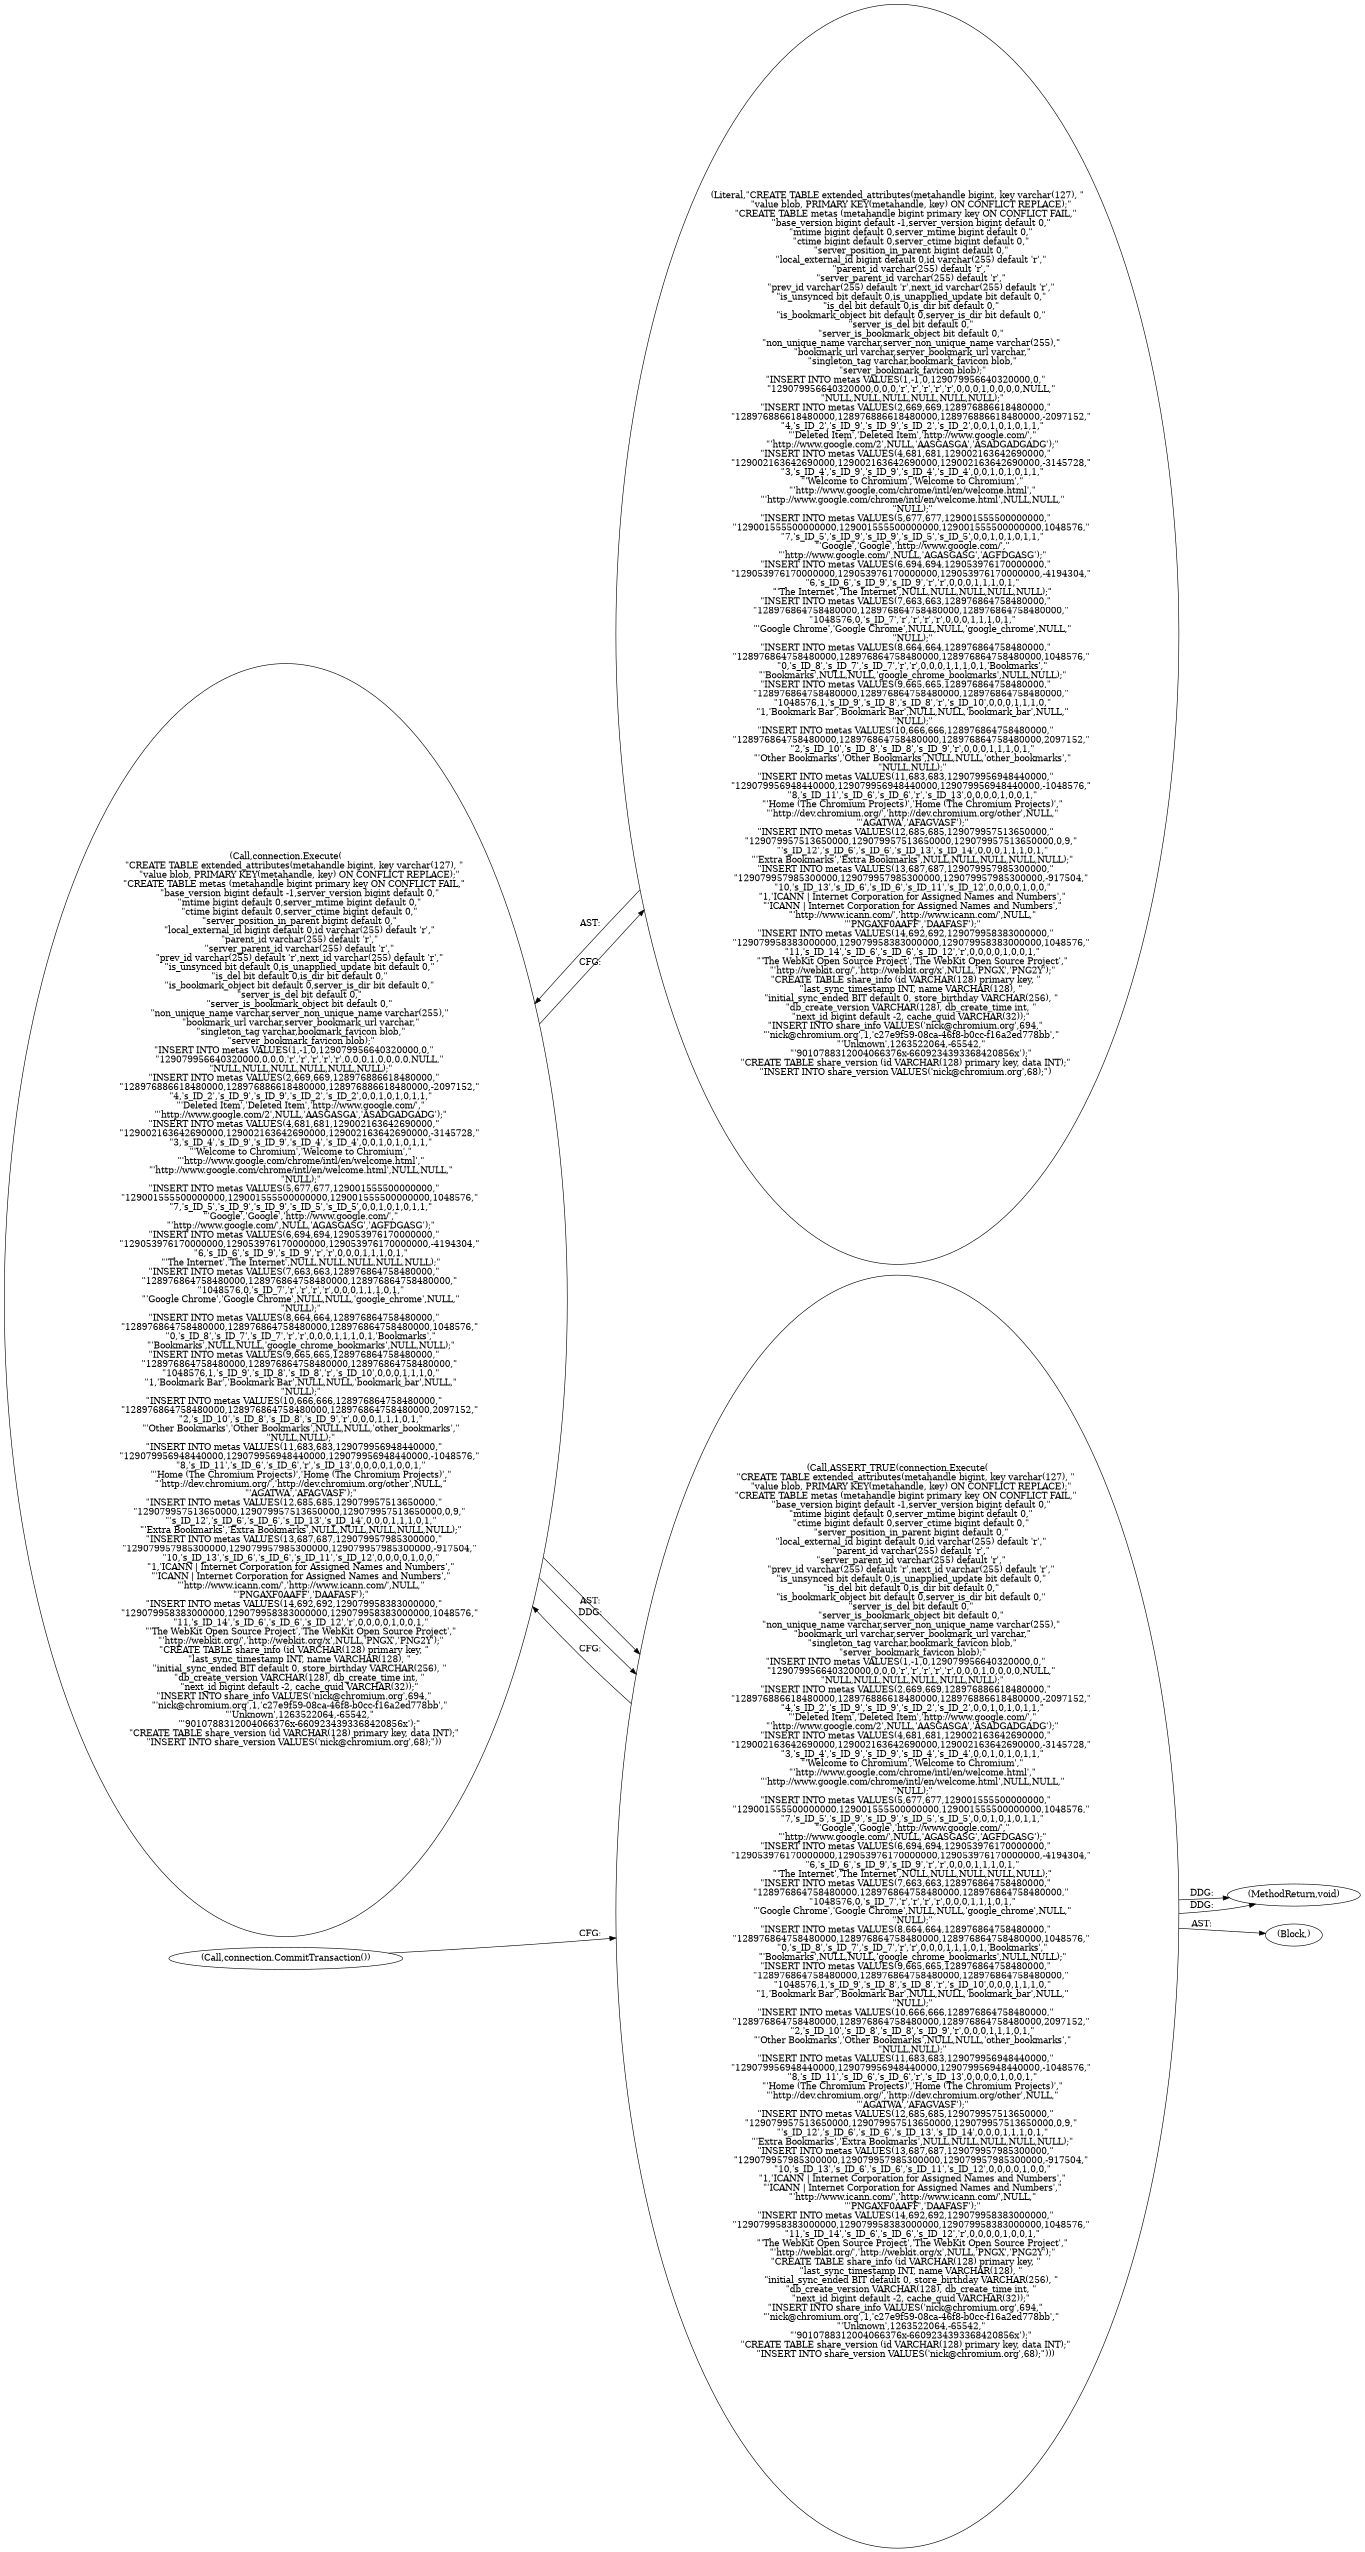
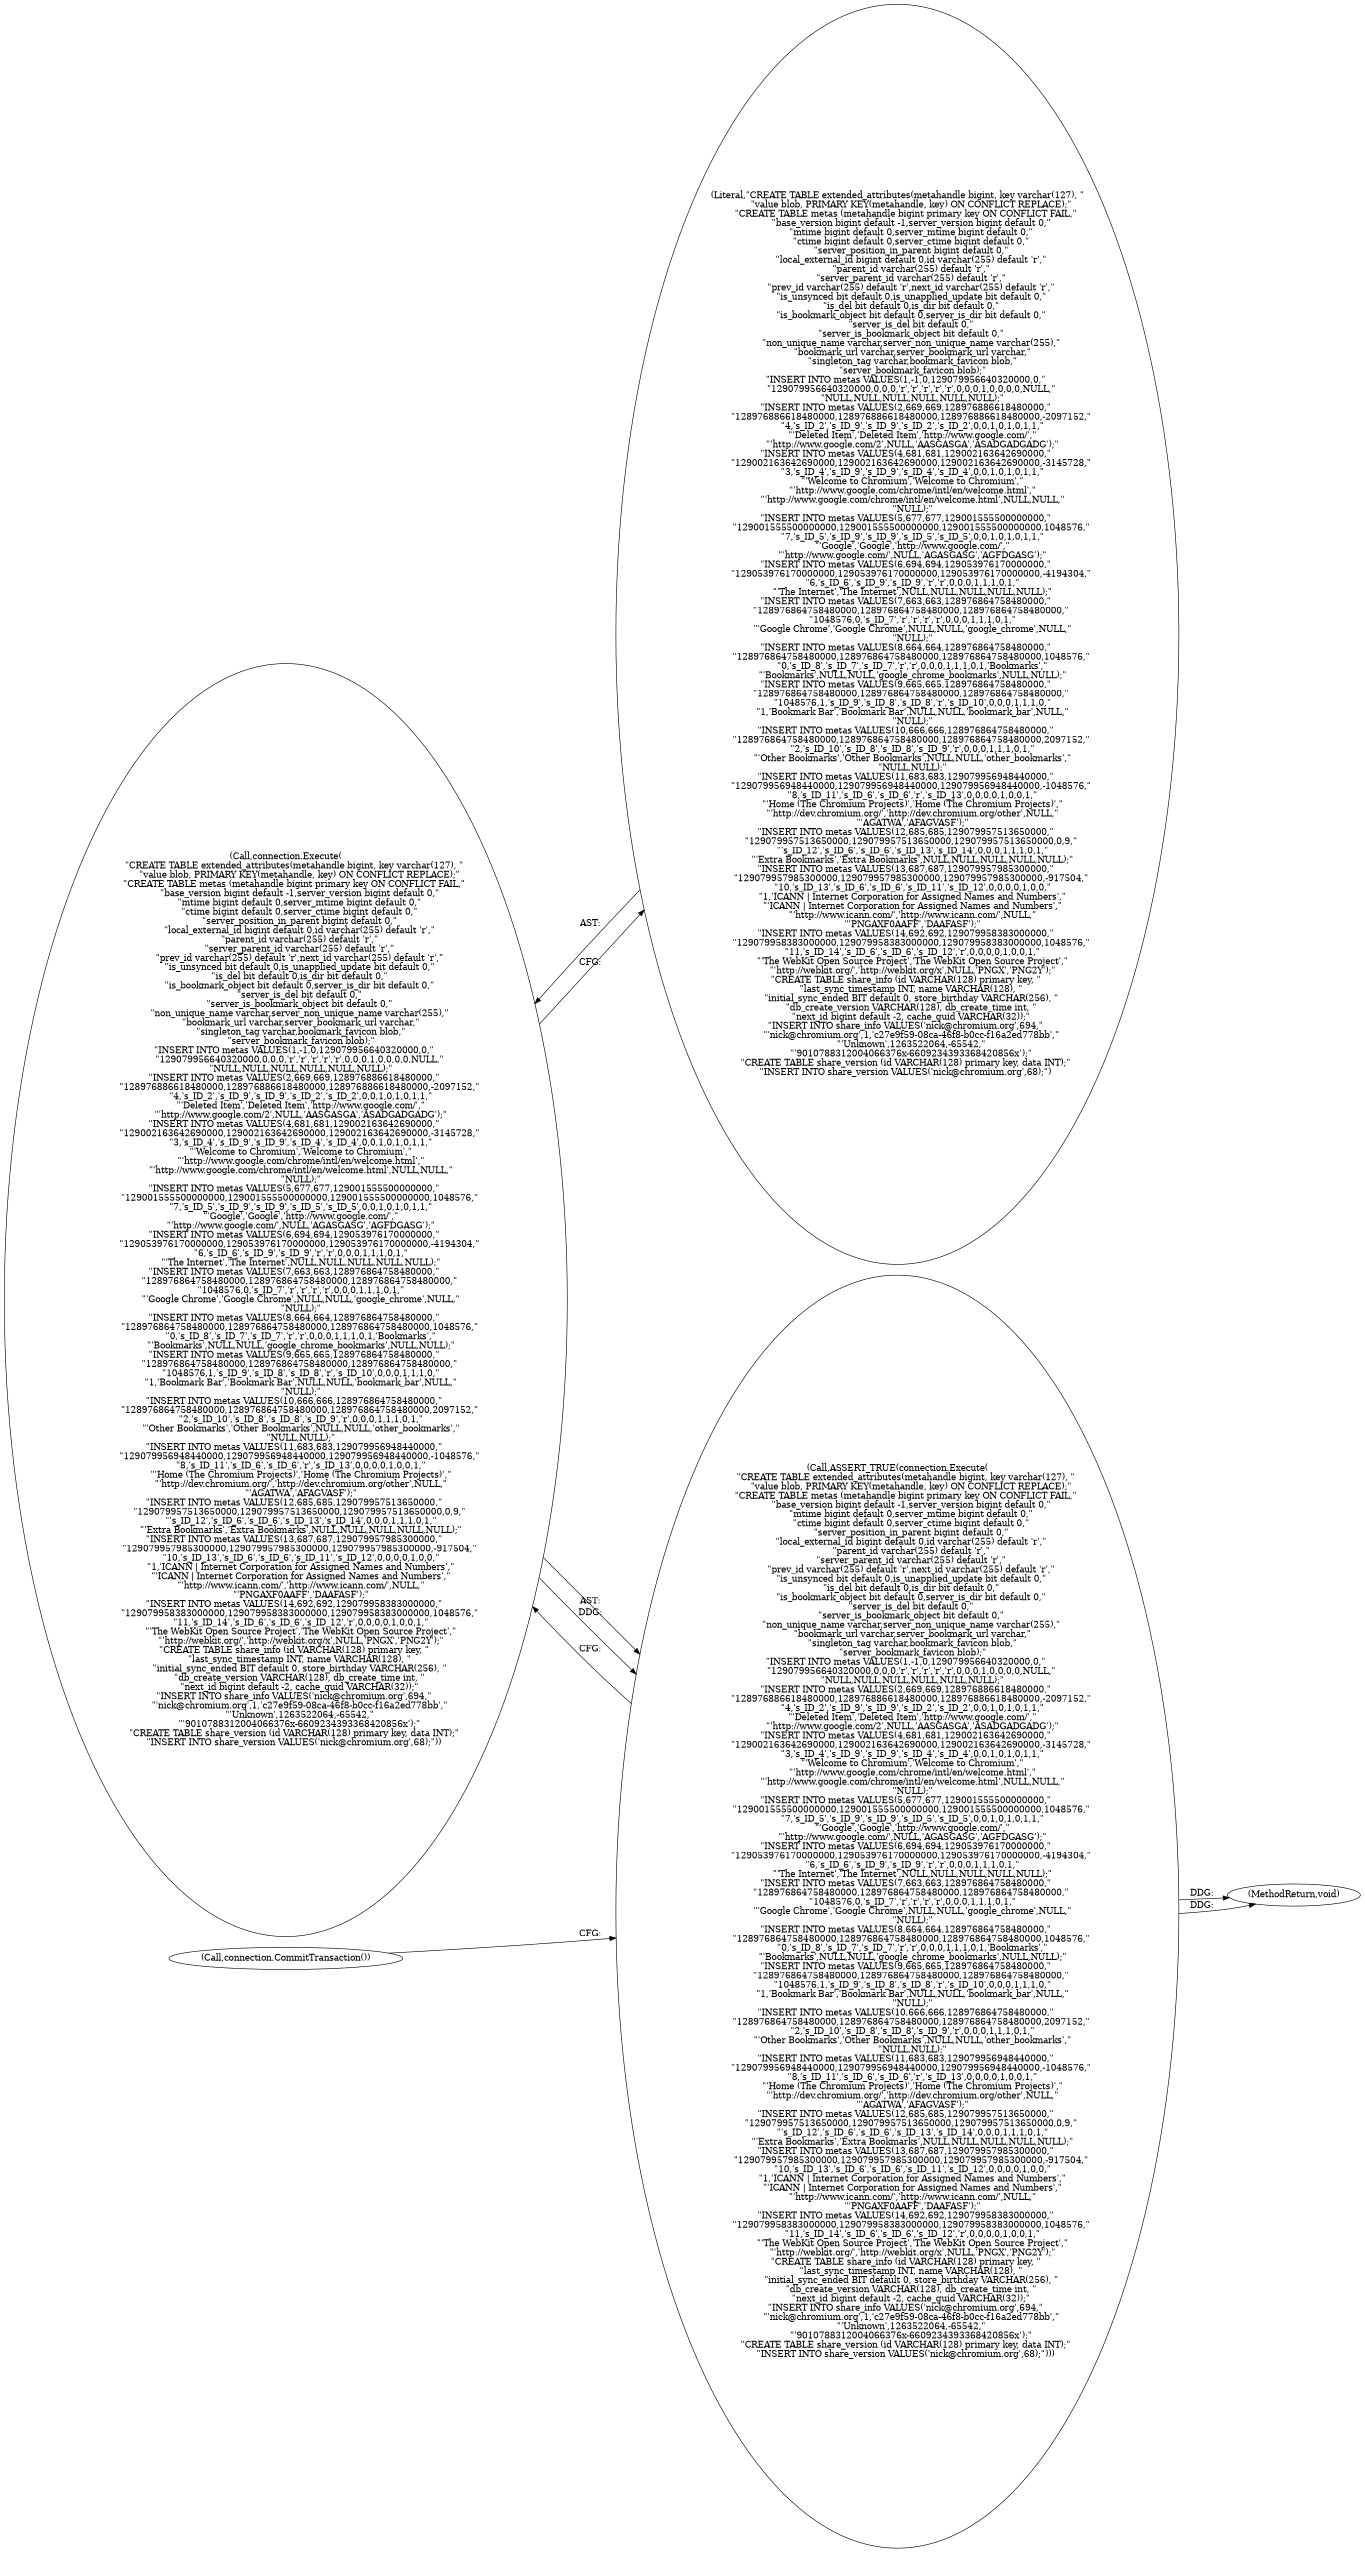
node "(Block,)": removed
